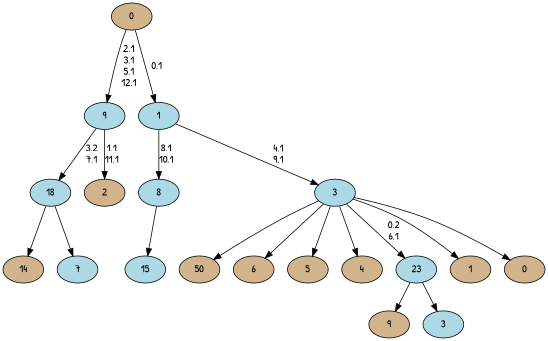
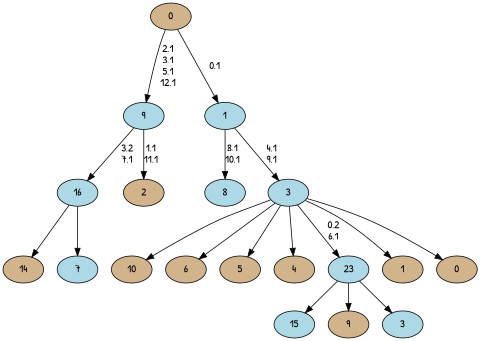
node "18": label "18" -> "16"
edge "8" -> "15": now "23" -> "15"
node "50": label "50" -> "10"
